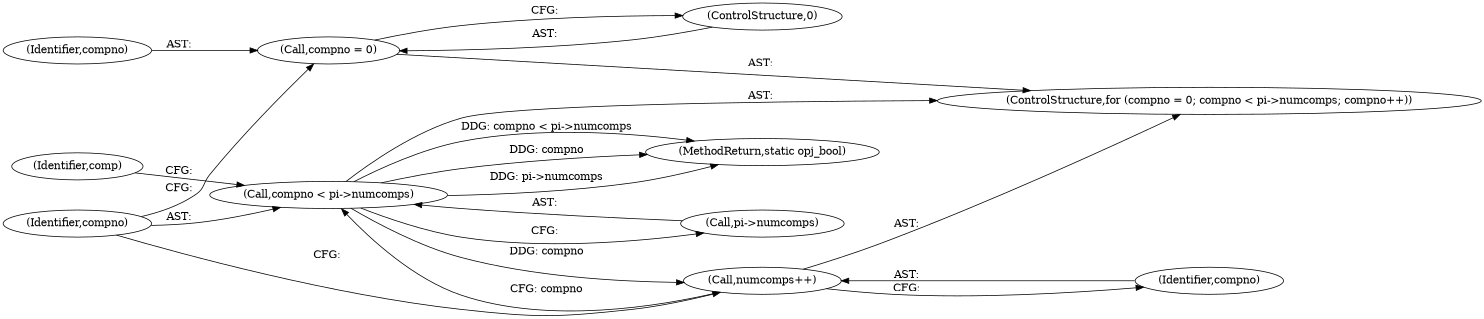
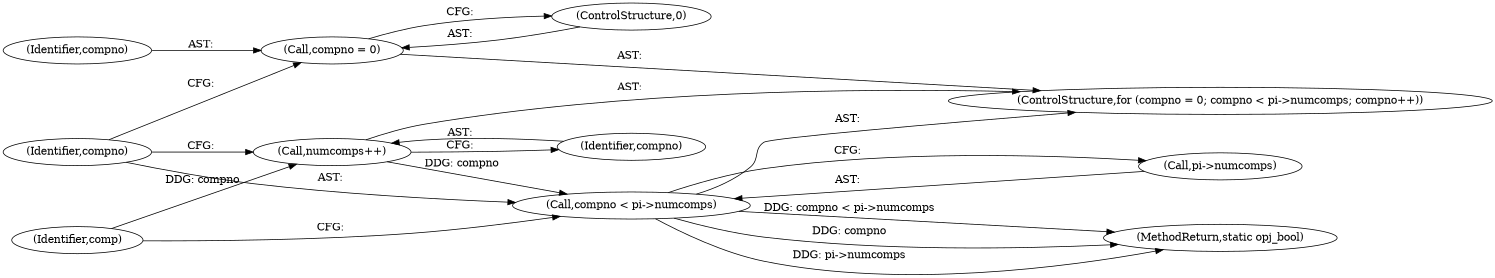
edge "(Call,compno < pi->numcomps)" -> "(Call,numcomps++)": now "(Identifier,comp)" -> "(Call,numcomps++)"
edge "(Call,numcomps++)" -> "(Call,compno < pi->numcomps)": label "CFG: compno" -> "DDG: compno"
